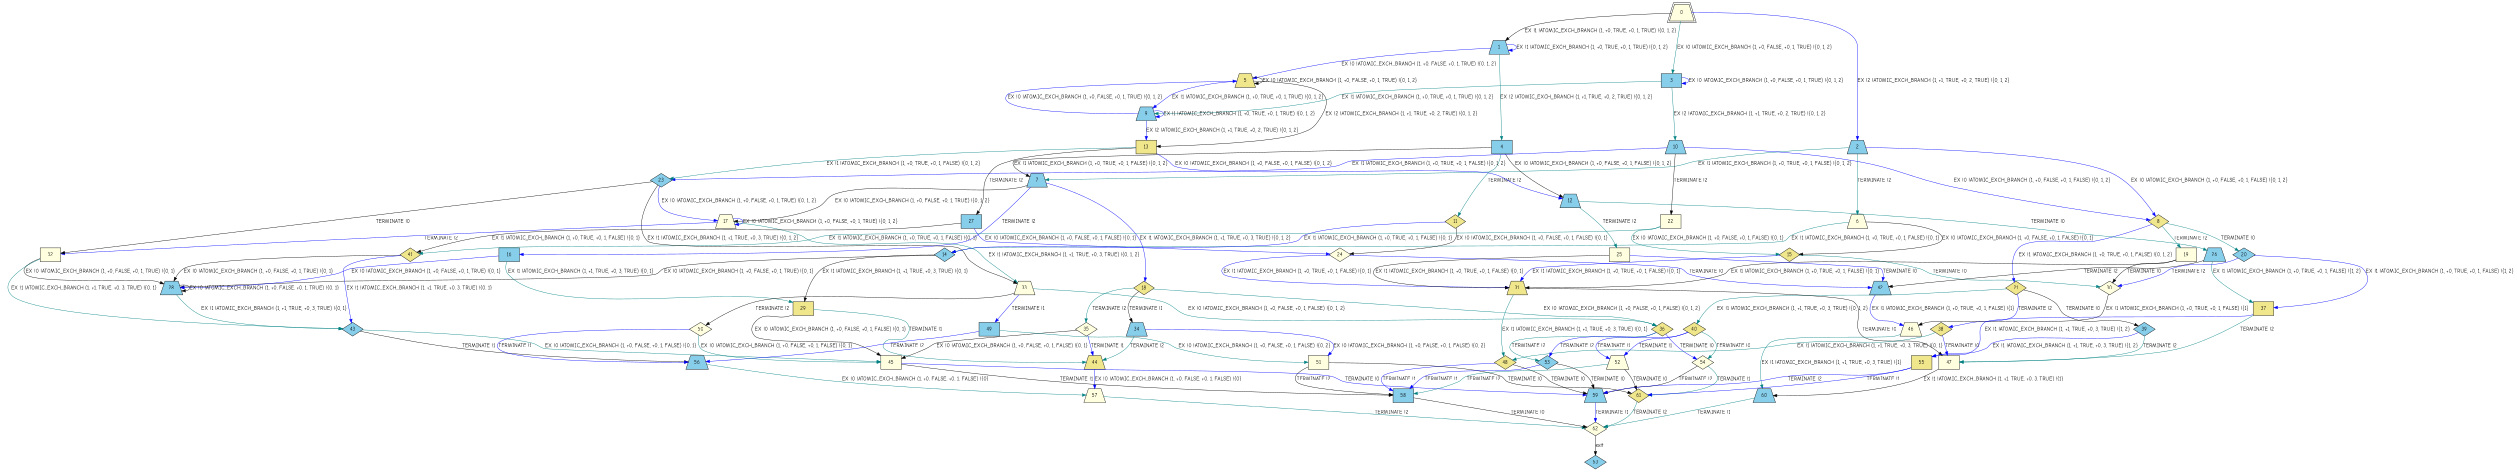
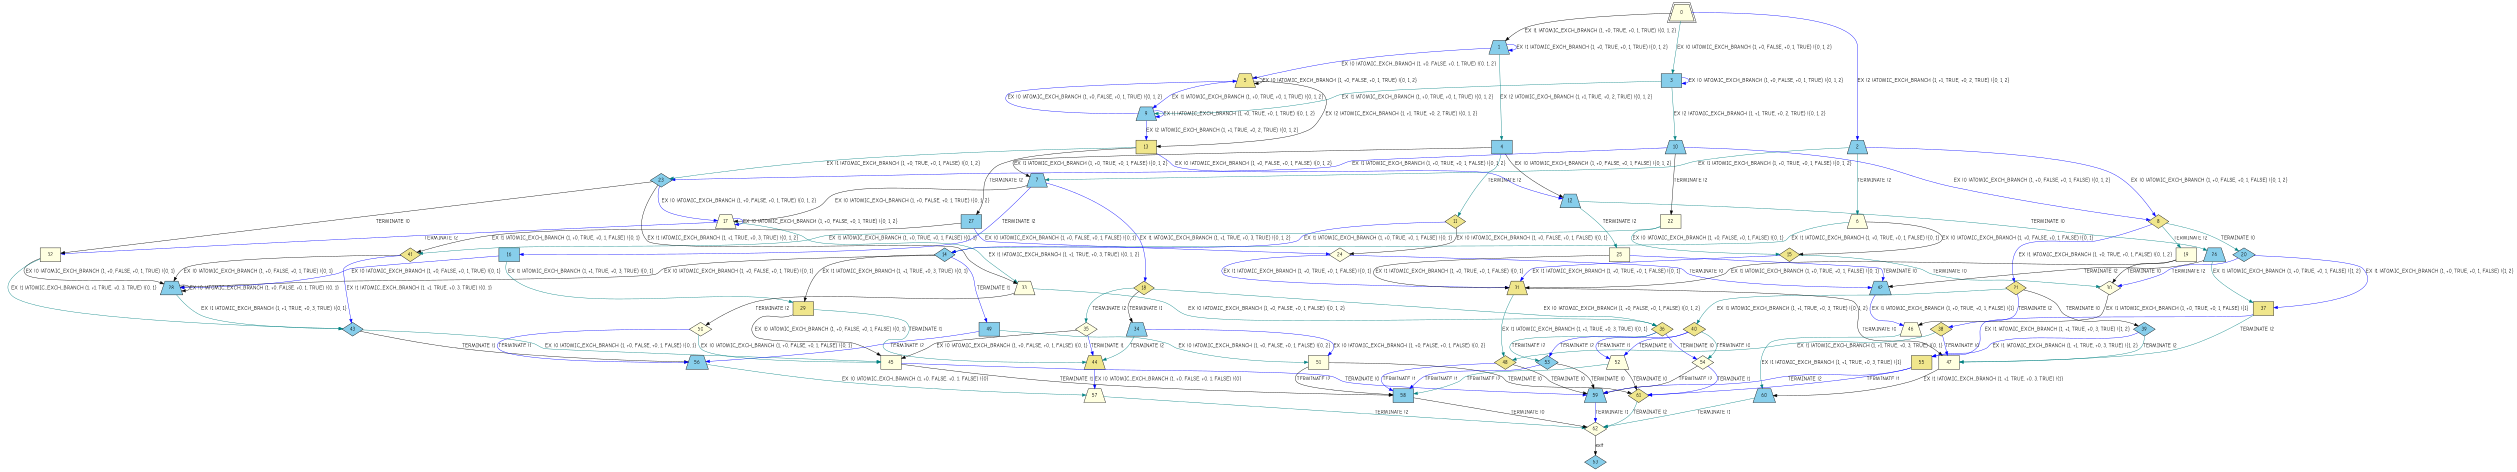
edge "33" -> "49": now "14" -> "49"
edge "54" -> "61": color teal -> blue
